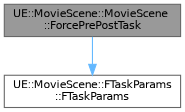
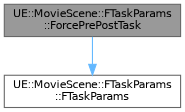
node "UE::MovieScene::MovieScene ::ForcePrePostTask": label "UE::MovieScene::MovieScene ::ForcePrePostTask" -> "UE::MovieScene::FTaskParams ::ForcePrePostTask"
